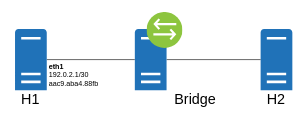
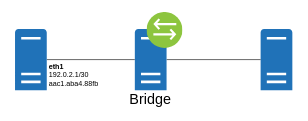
node "eth1 192.0.2.1/30 aac9.aba4.88fb": label "eth1 192.0.2.1/30 aac9.aba4.88fb" -> "eth1 192.0.2.1/30 aac1.aba4.88fb"
node "H1": removed
node "Bridge": moved (196, 99) -> (151, 99)
node "H2": removed
